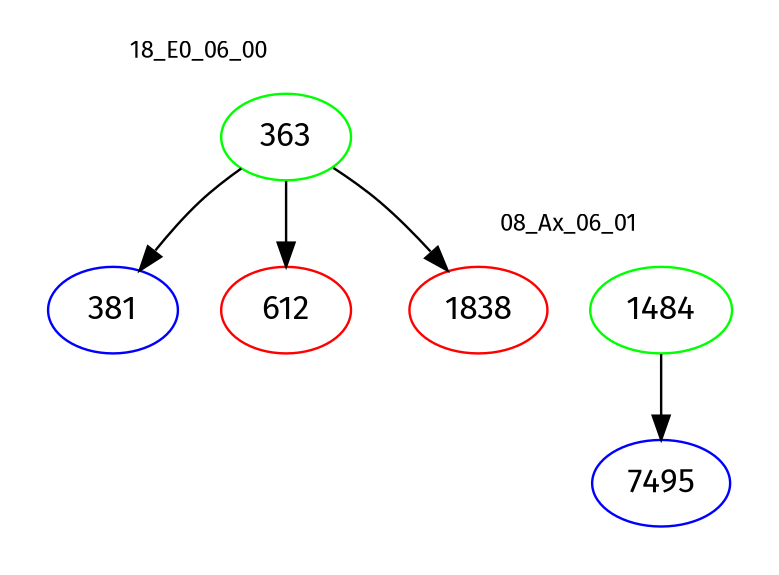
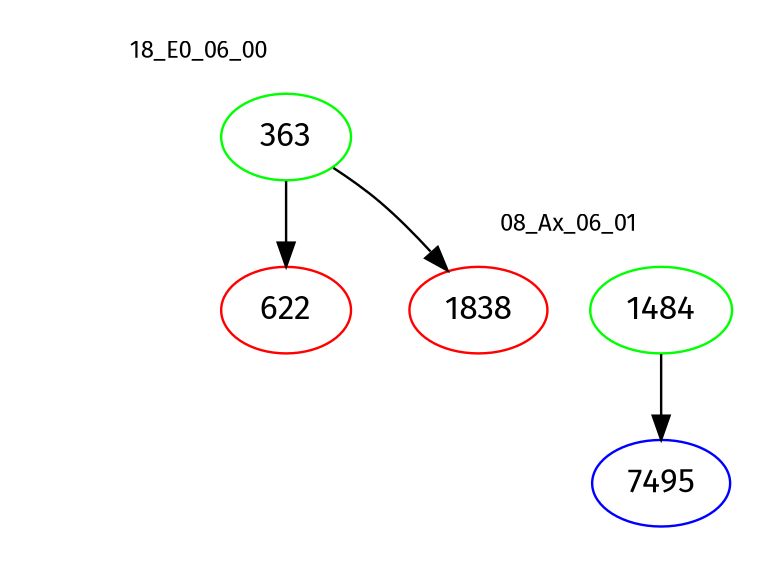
node "381": removed
node "612": label "612" -> "622"
